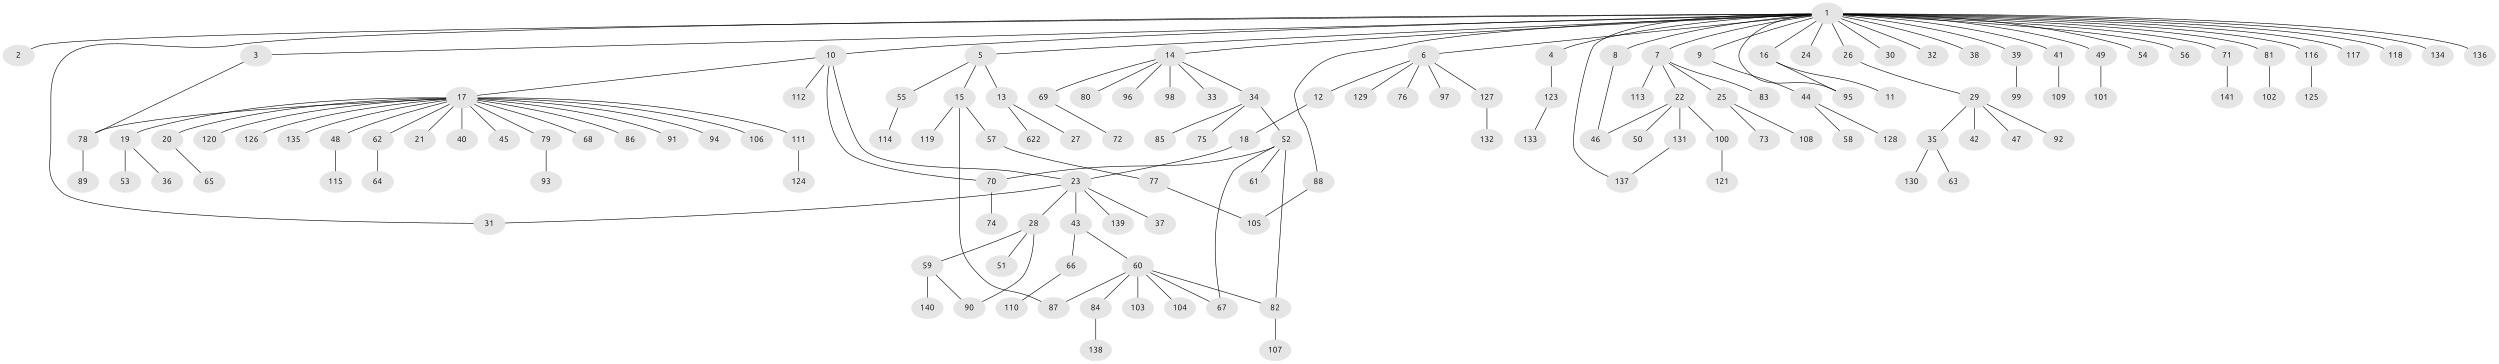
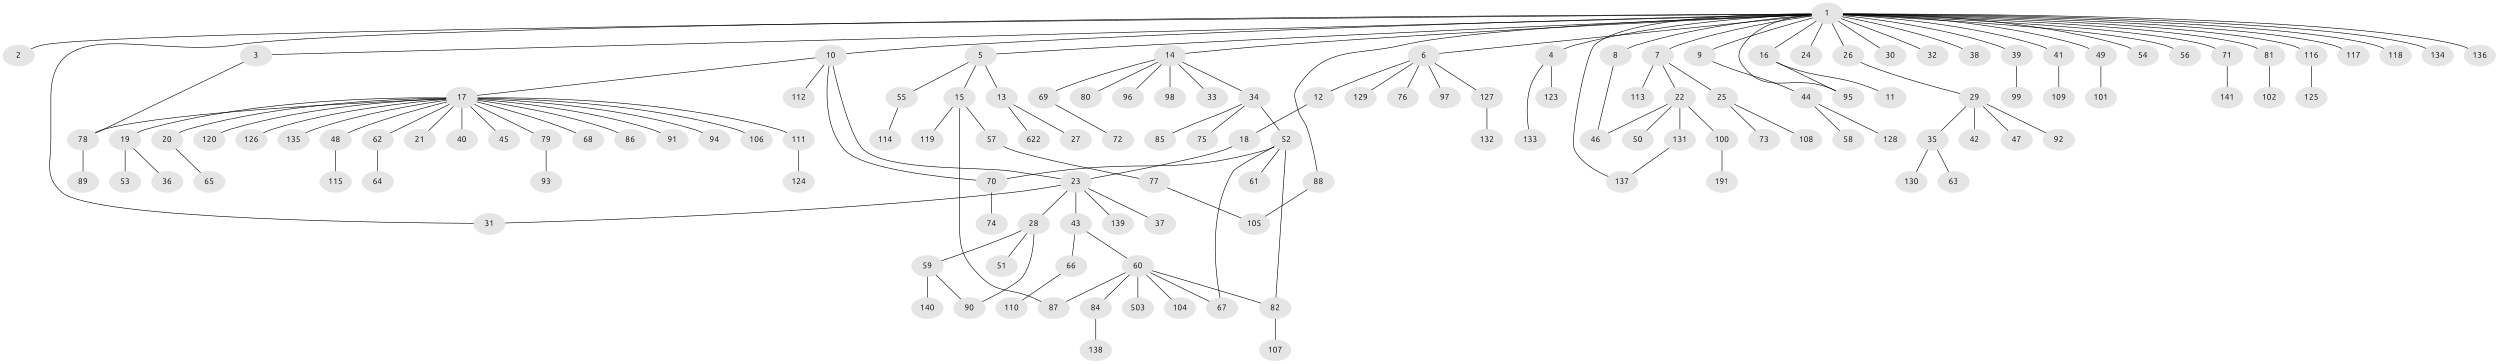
node "83": removed
edge "123" -- "133": now "4" -- "133"
node "121": label "121" -> "191"
node "103": label "103" -> "503"
